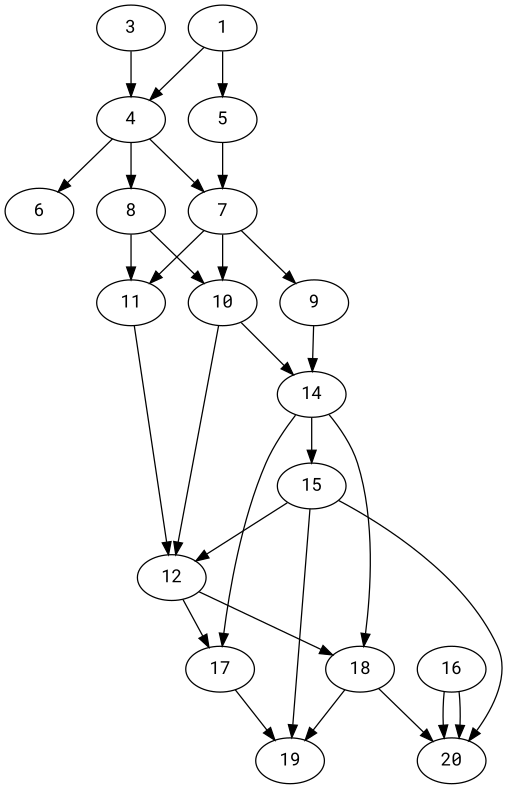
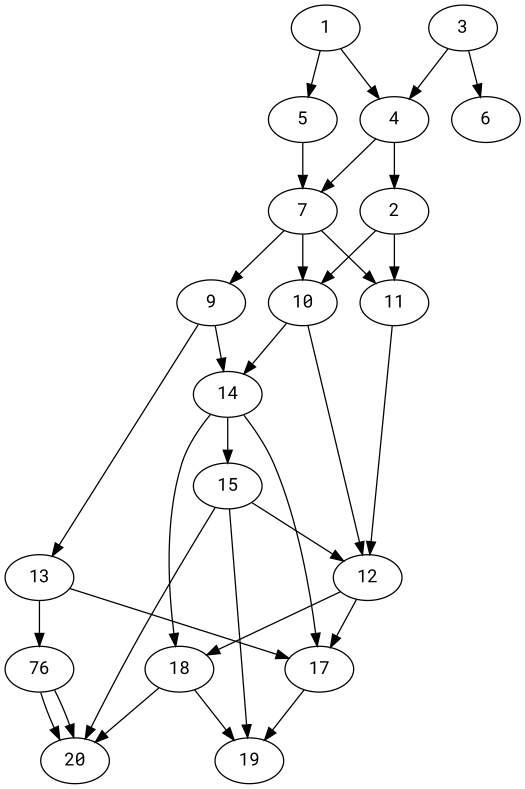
edge "4" -> "6": now "3" -> "6"
node "8": label "8" -> "2"
node "13": added
node "16": label "16" -> "76"
